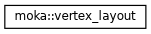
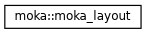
node "moka::vertex_layout": label "moka::vertex_layout" -> "moka::moka_layout"
